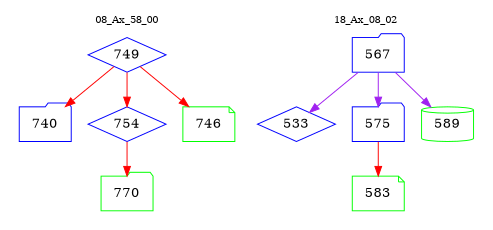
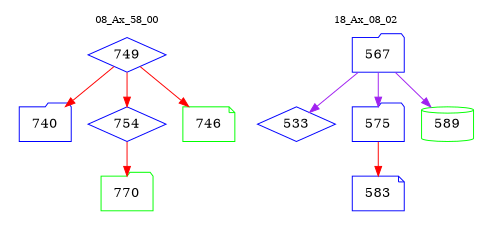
node "583": color green -> blue
